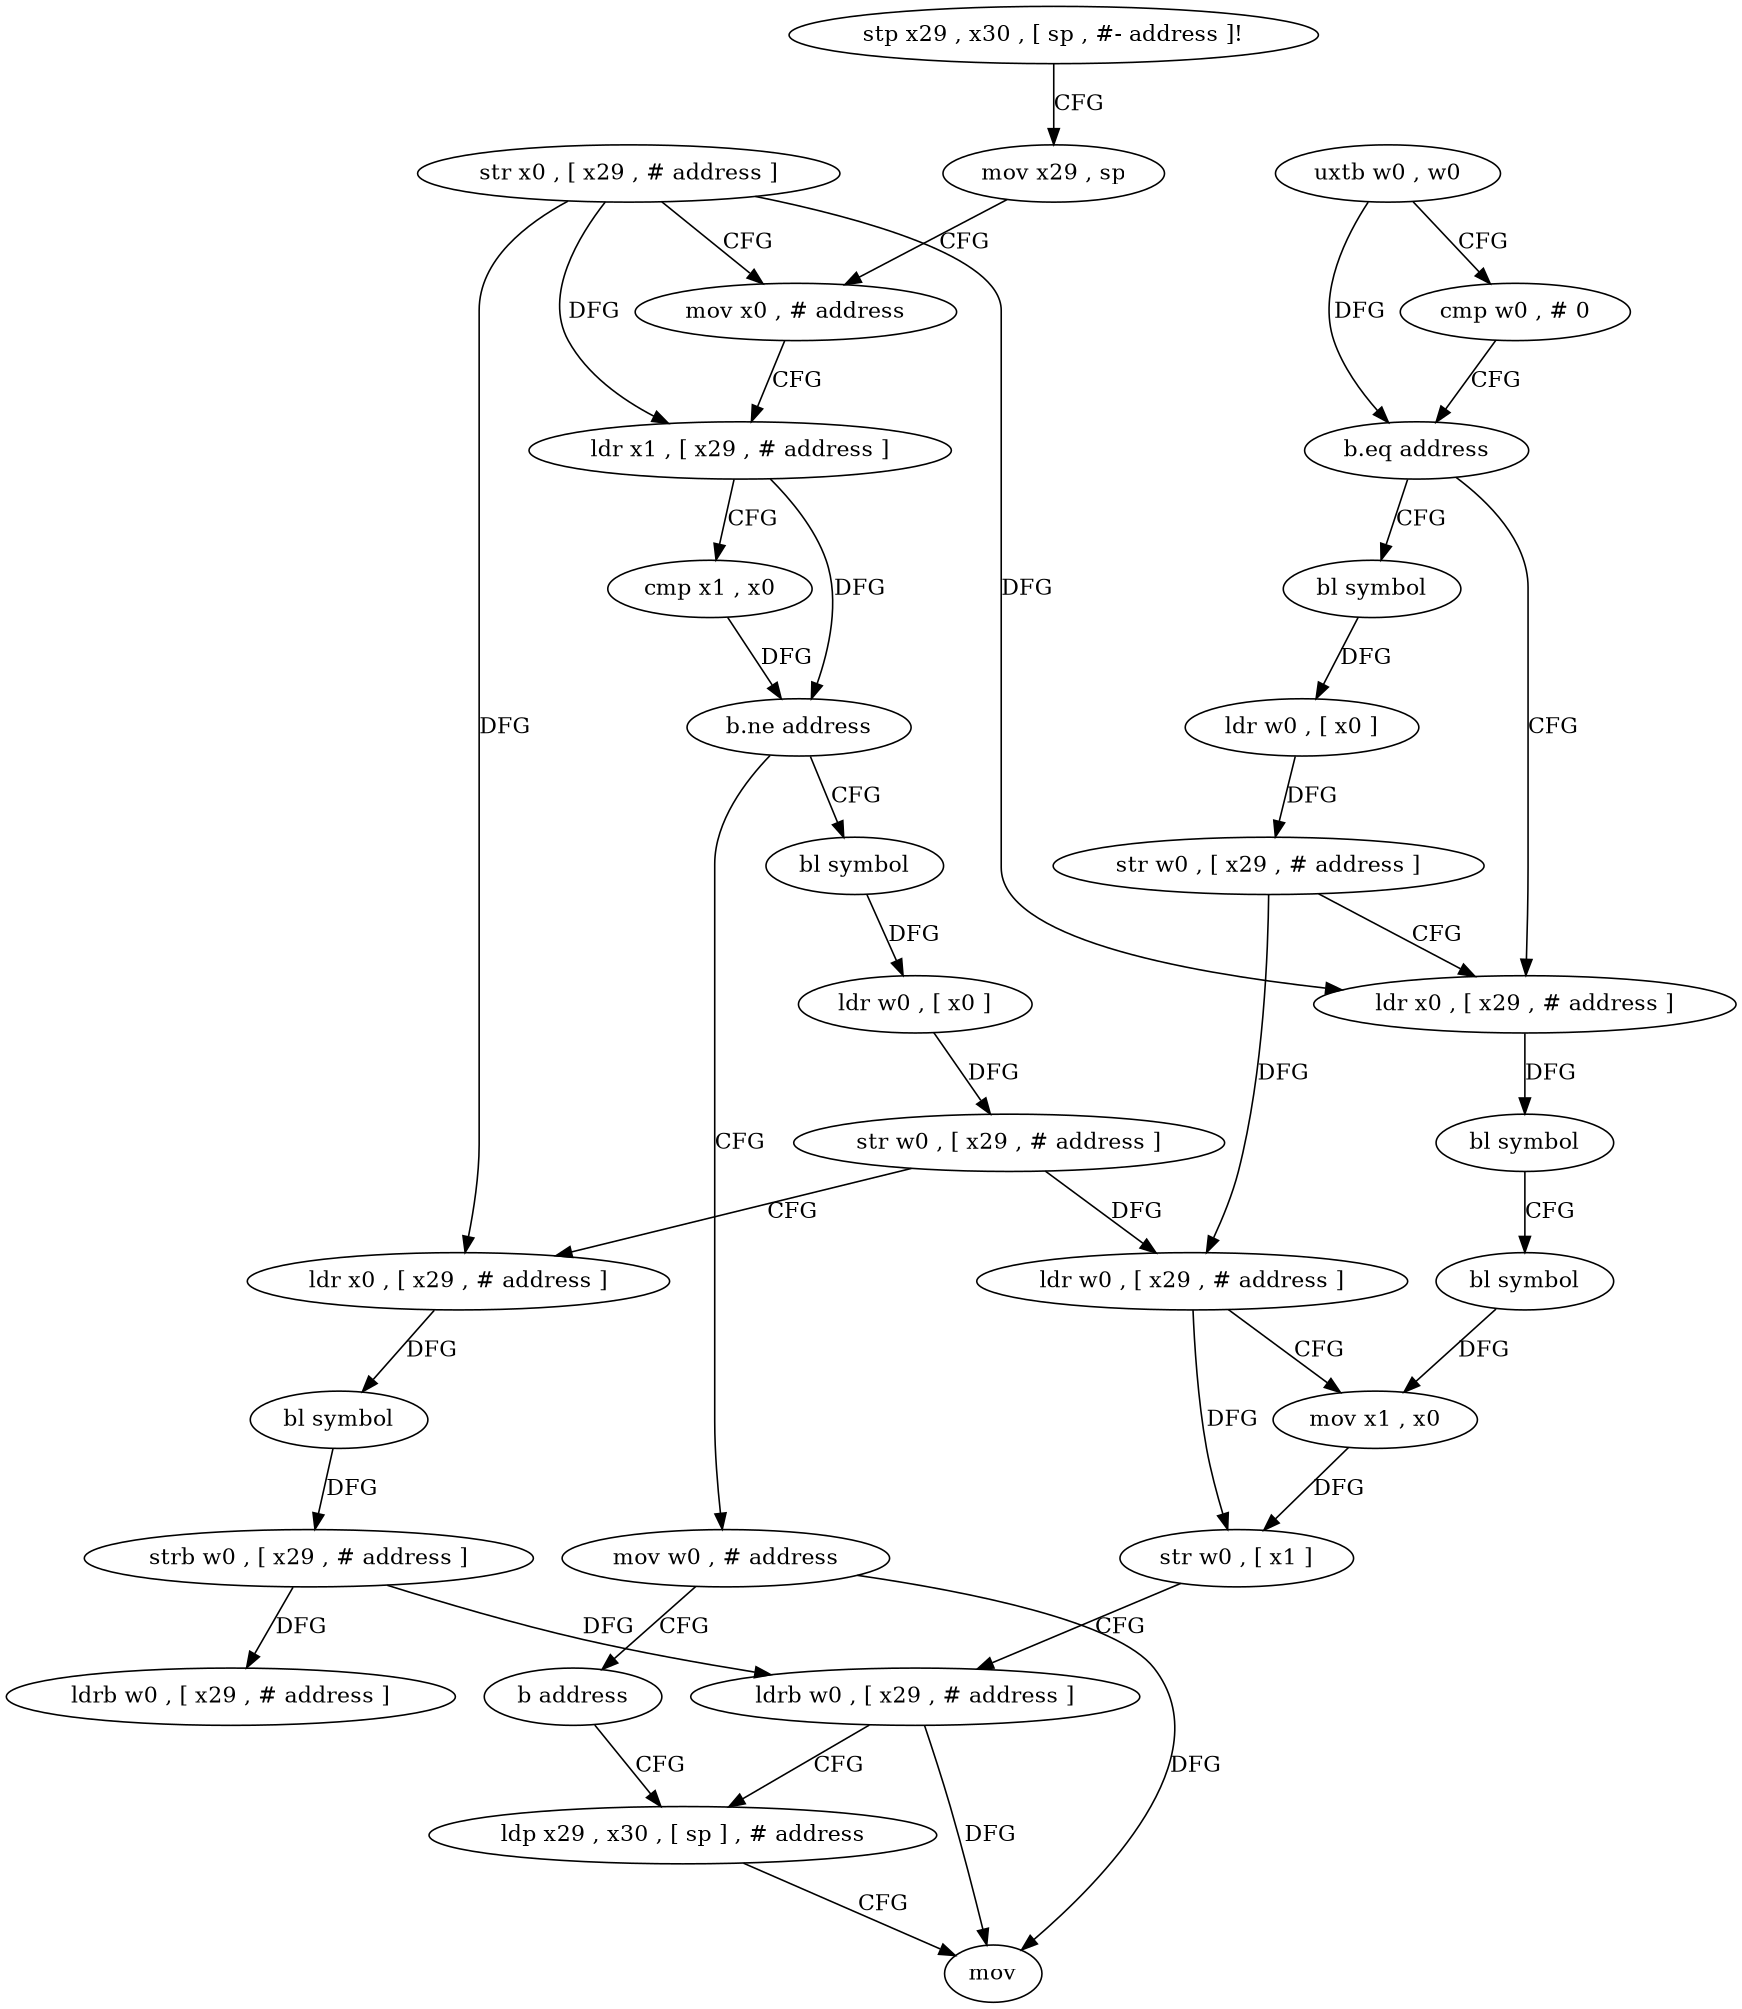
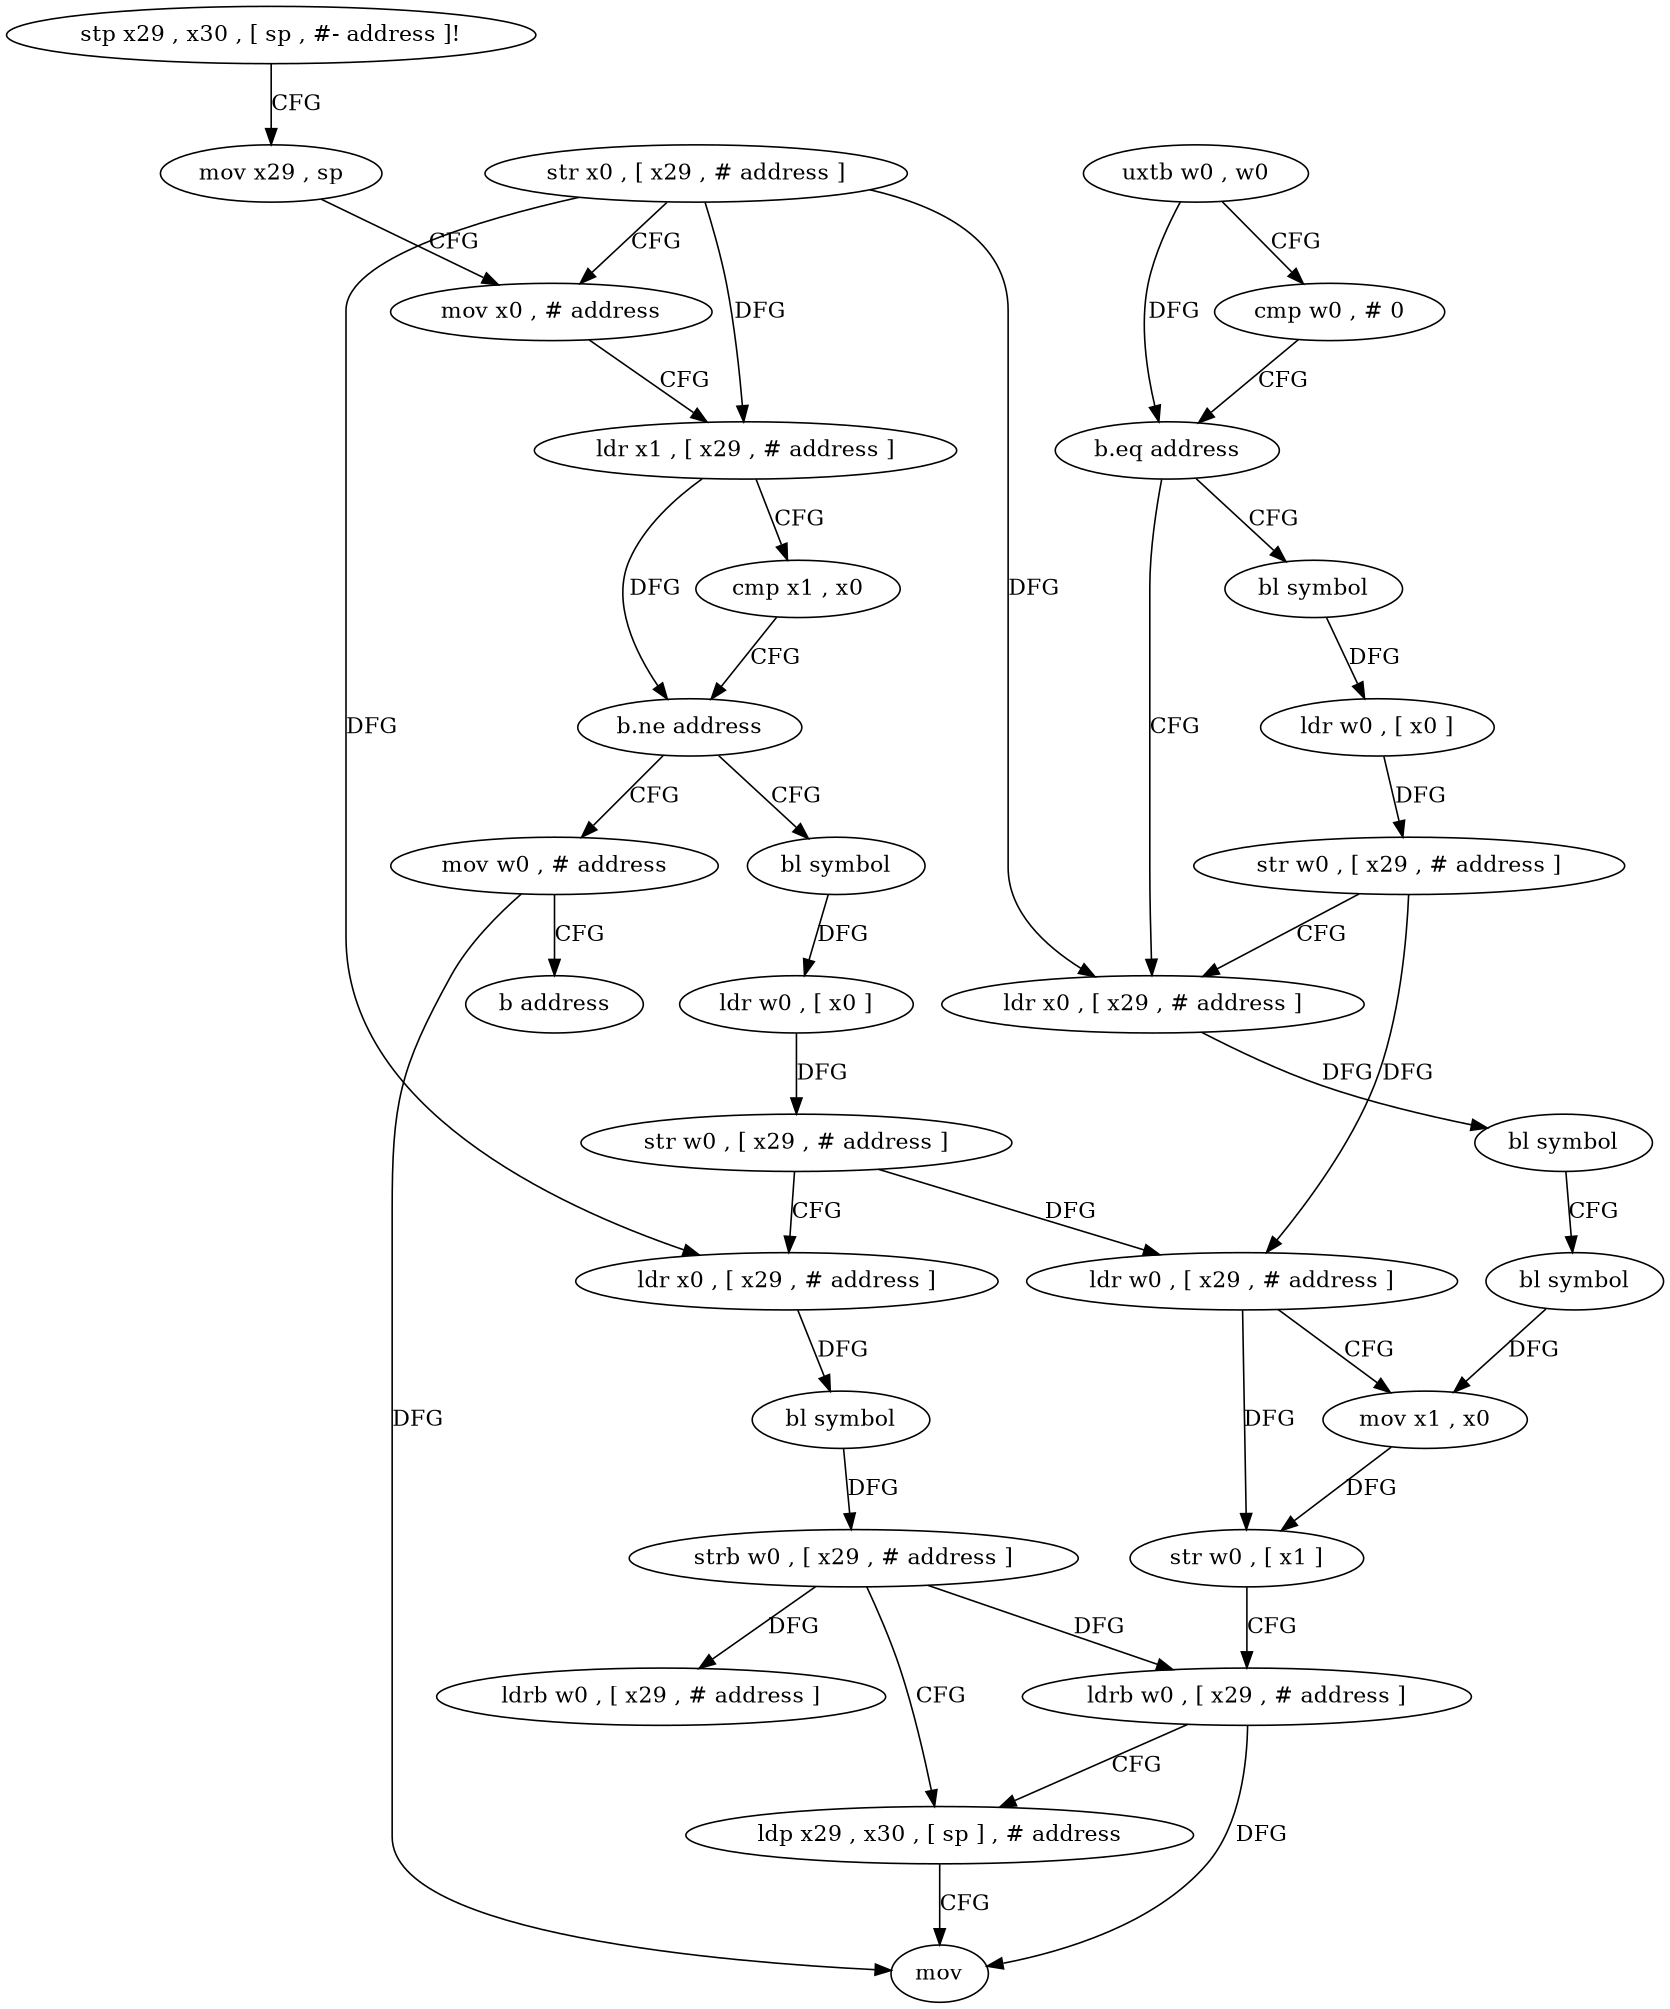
edge "cmp x1 , x0" -> "b.ne address": label "DFG" -> "CFG"
edge "b address" -> "ldp x29 , x30 , [ sp ] , # address": now "strb w0 , [ x29 , # address ]" -> "ldp x29 , x30 , [ sp ] , # address"
